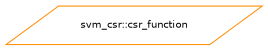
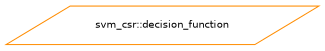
node "svm_csr::csr_function": label "svm_csr::csr_function" -> "svm_csr::decision_function"
